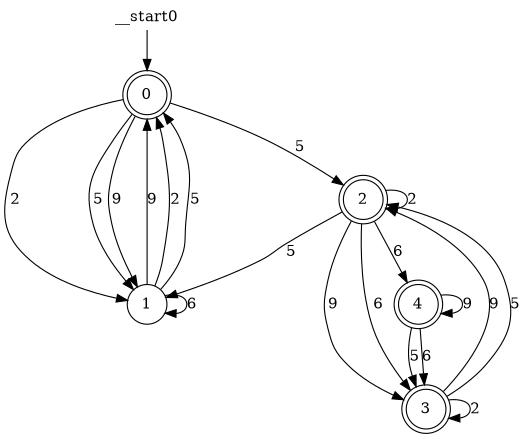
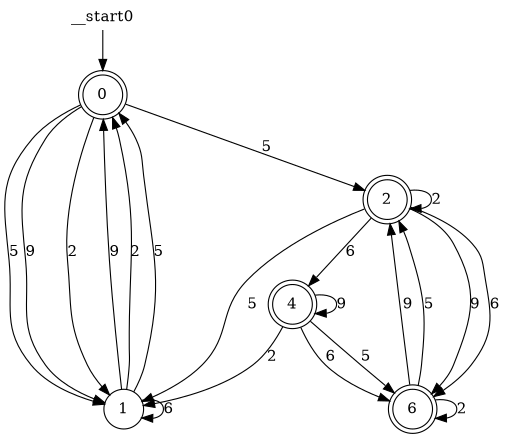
edge "4" -> "1": added, label "2"
node "3": label "3" -> "6"
